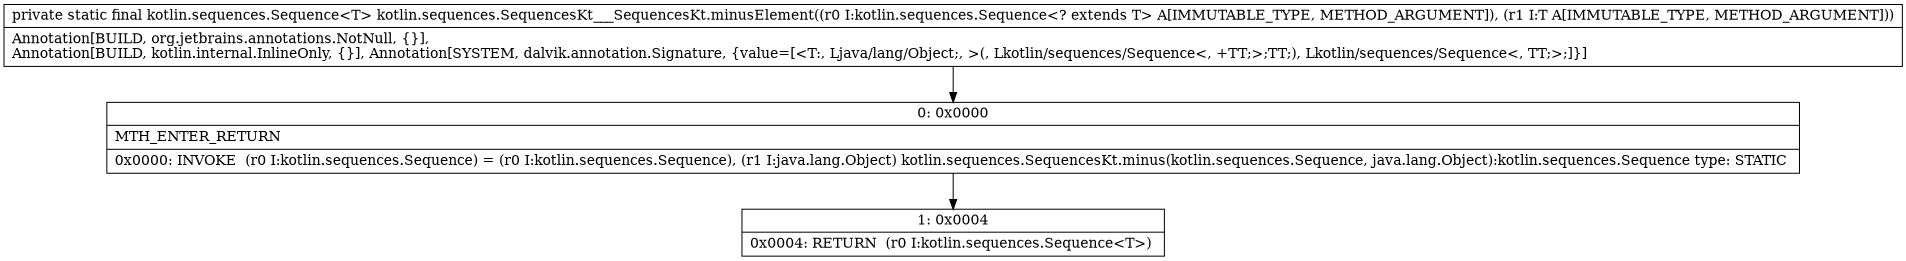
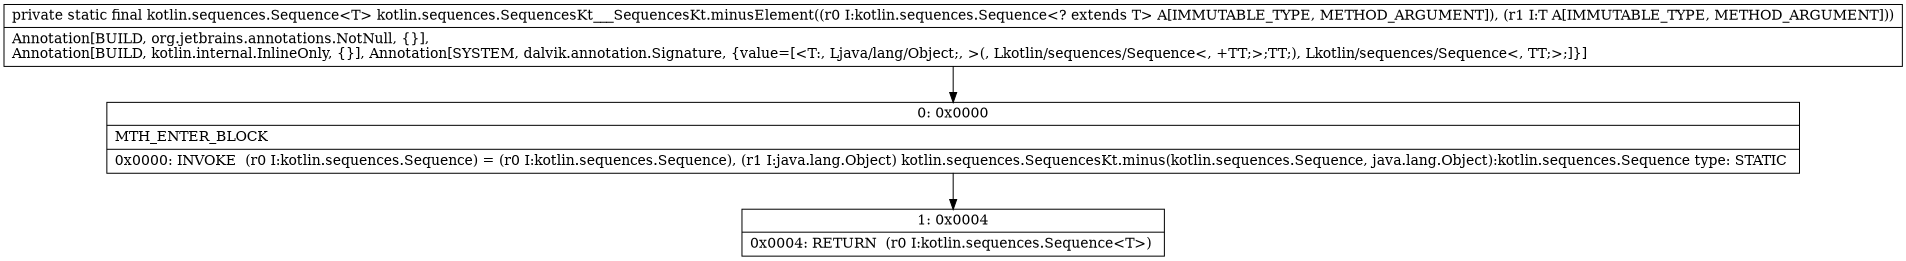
node "0: 0x0000": text "MTH_ENTER_RETURN" -> "MTH_ENTER_BLOCK"
